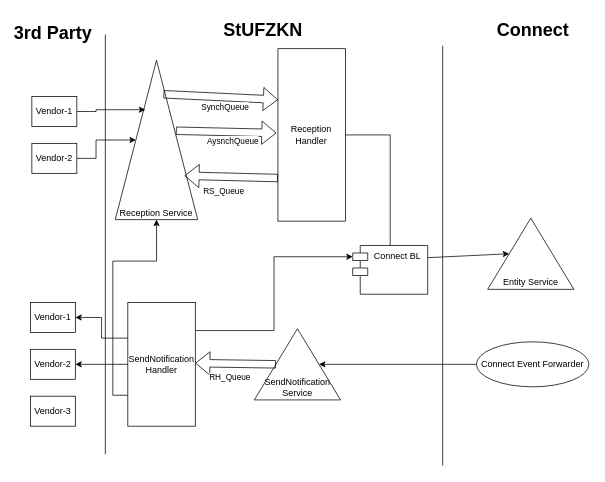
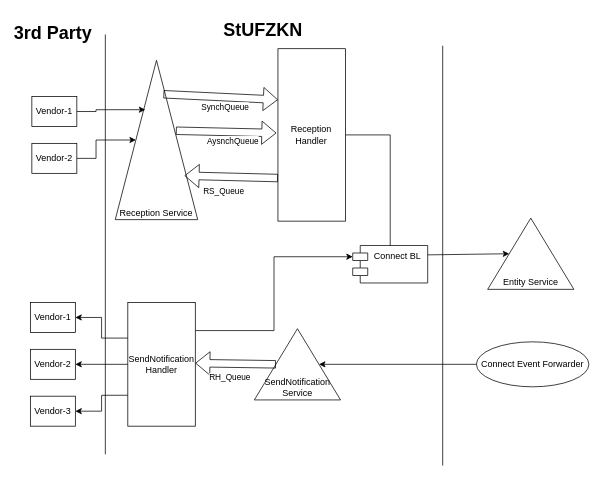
node "Connect": removed
edge "SendNotification Handler" -> "Reception Service": now "SendNotification Handler" -> "Vendor-3"
node "Connect BL": size 75x49 -> 75x38
